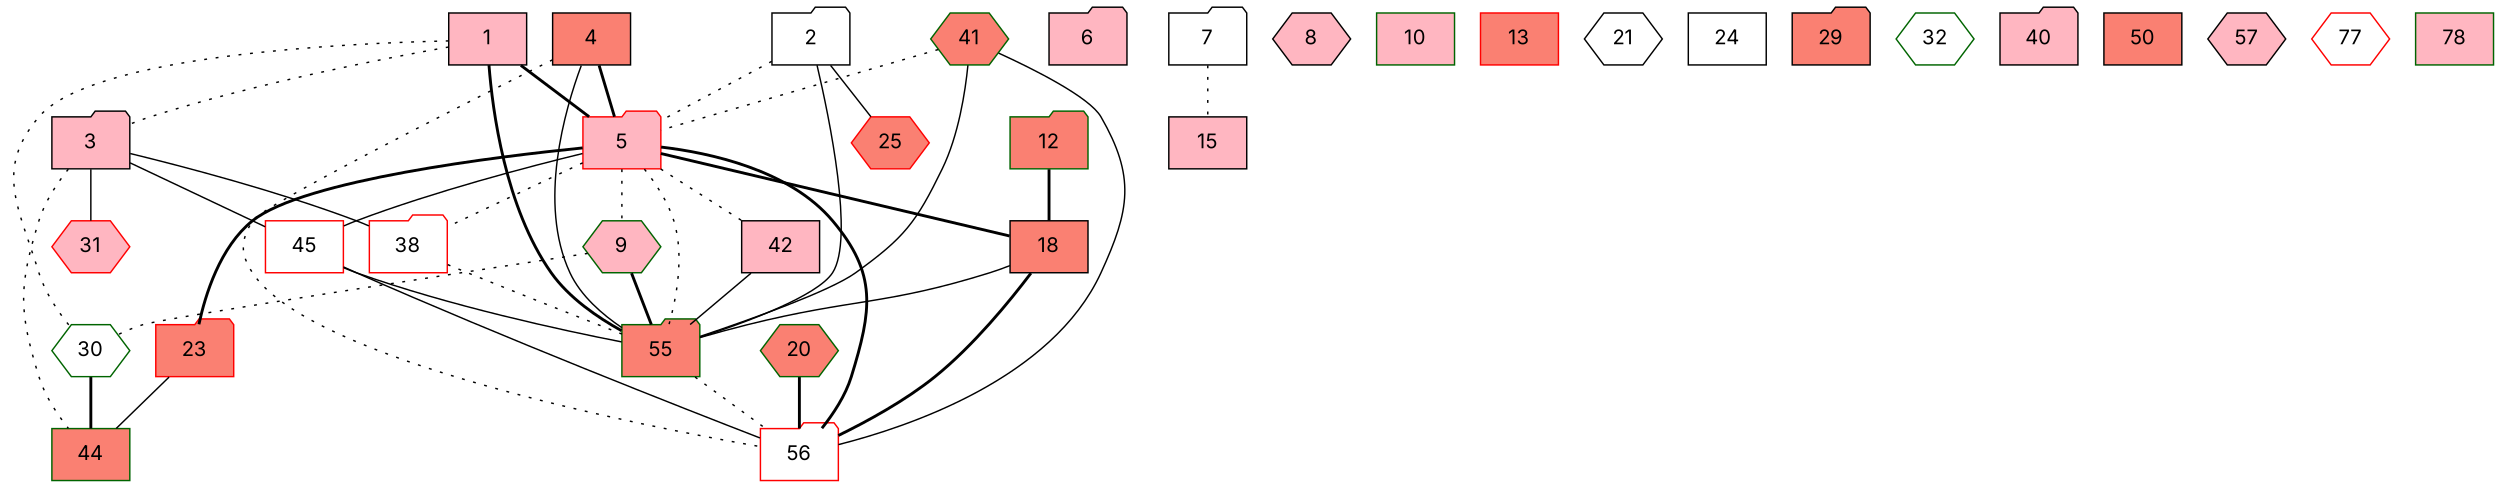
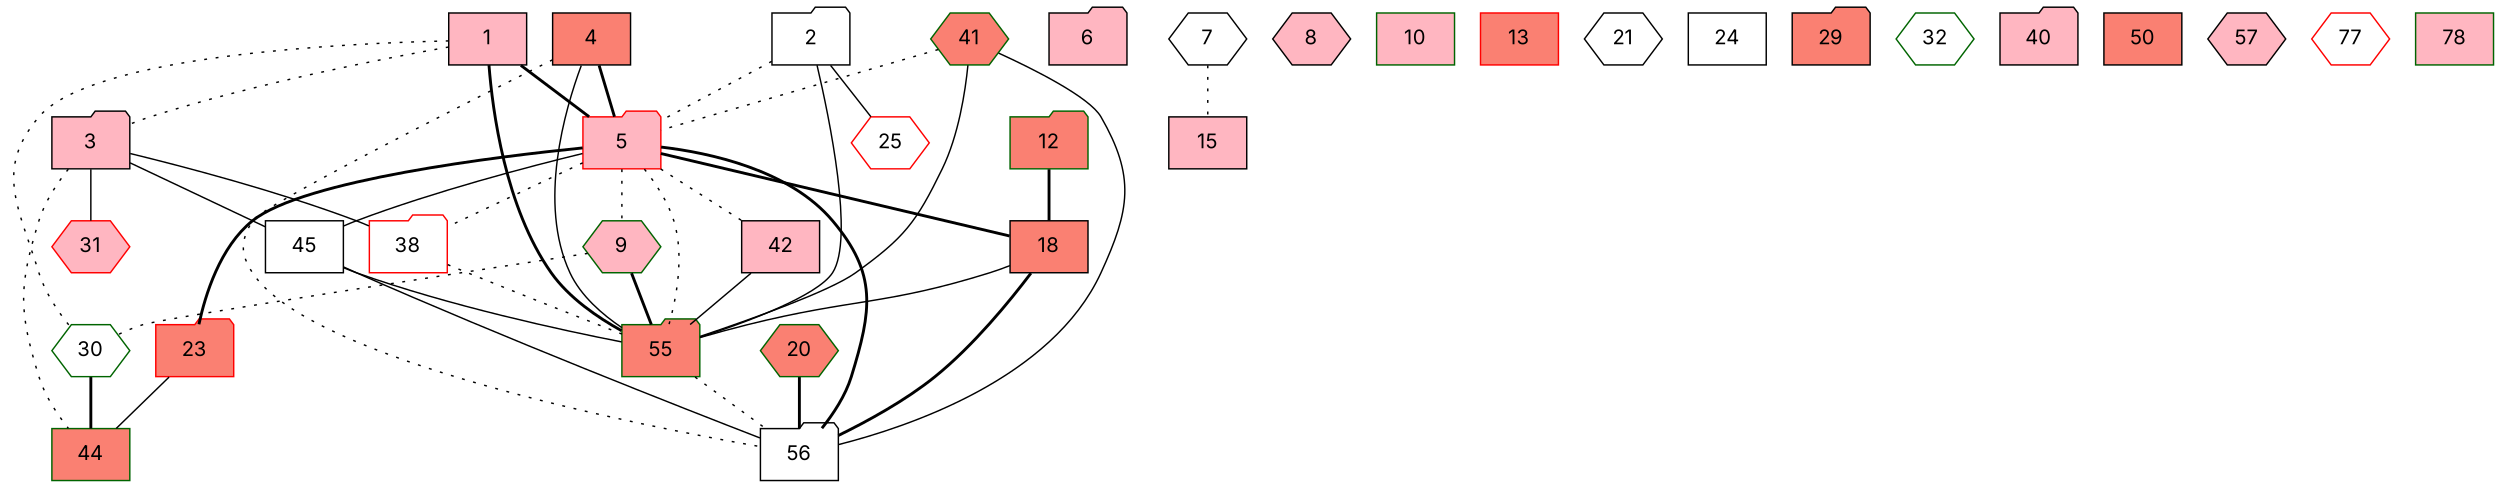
node "7": shape folder -> hexagon
node "25": fillcolor salmon -> white
node "45": color red -> black
node "56": color red -> black
